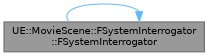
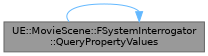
node "UE::MovieScene::FSystemInterrogator ::FSystemInterrogator": label "UE::MovieScene::FSystemInterrogator ::FSystemInterrogator" -> "UE::MovieScene::FSystemInterrogator ::QueryPropertyValues"
